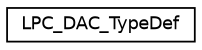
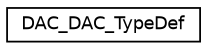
node "LPC_DAC_TypeDef": label "LPC_DAC_TypeDef" -> "DAC_DAC_TypeDef"
